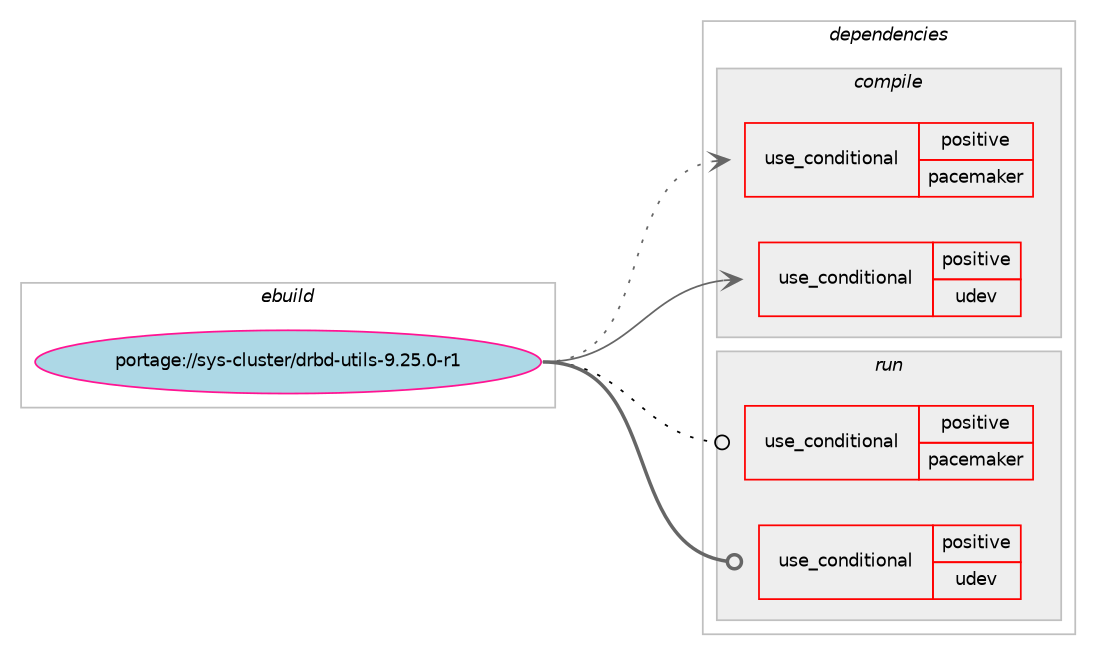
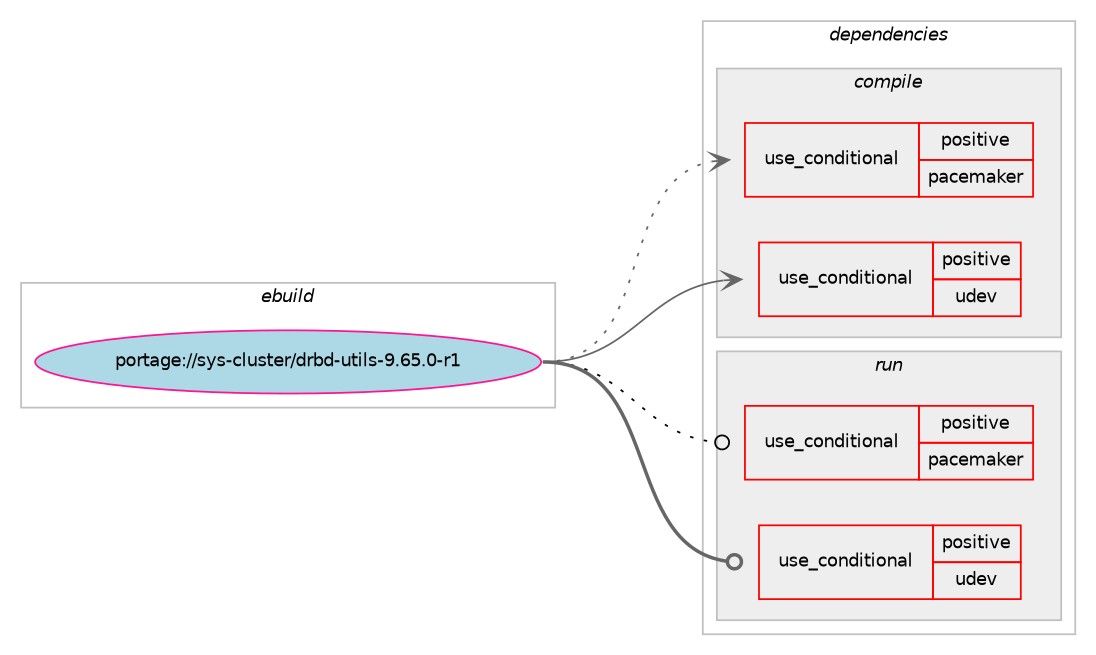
node "portage://sys-cluster/drbd-utils-9.25.0-r1": label "portage://sys-cluster/drbd-utils-9.25.0-r1" -> "portage://sys-cluster/drbd-utils-9.65.0-r1"
